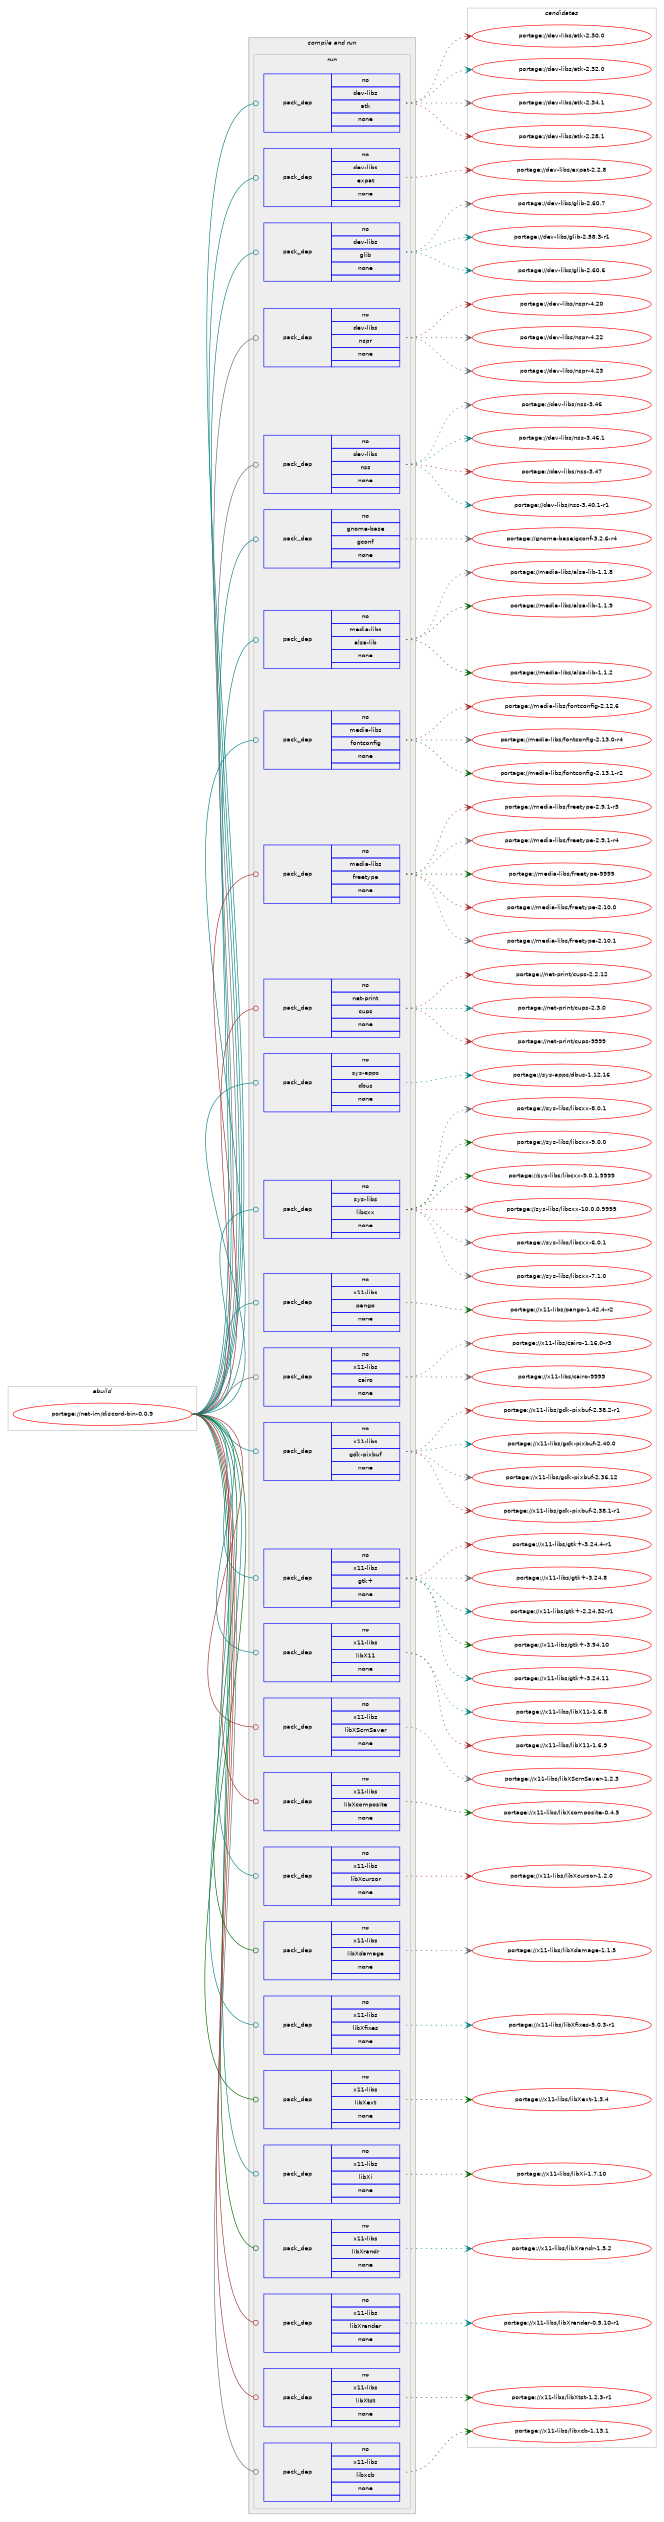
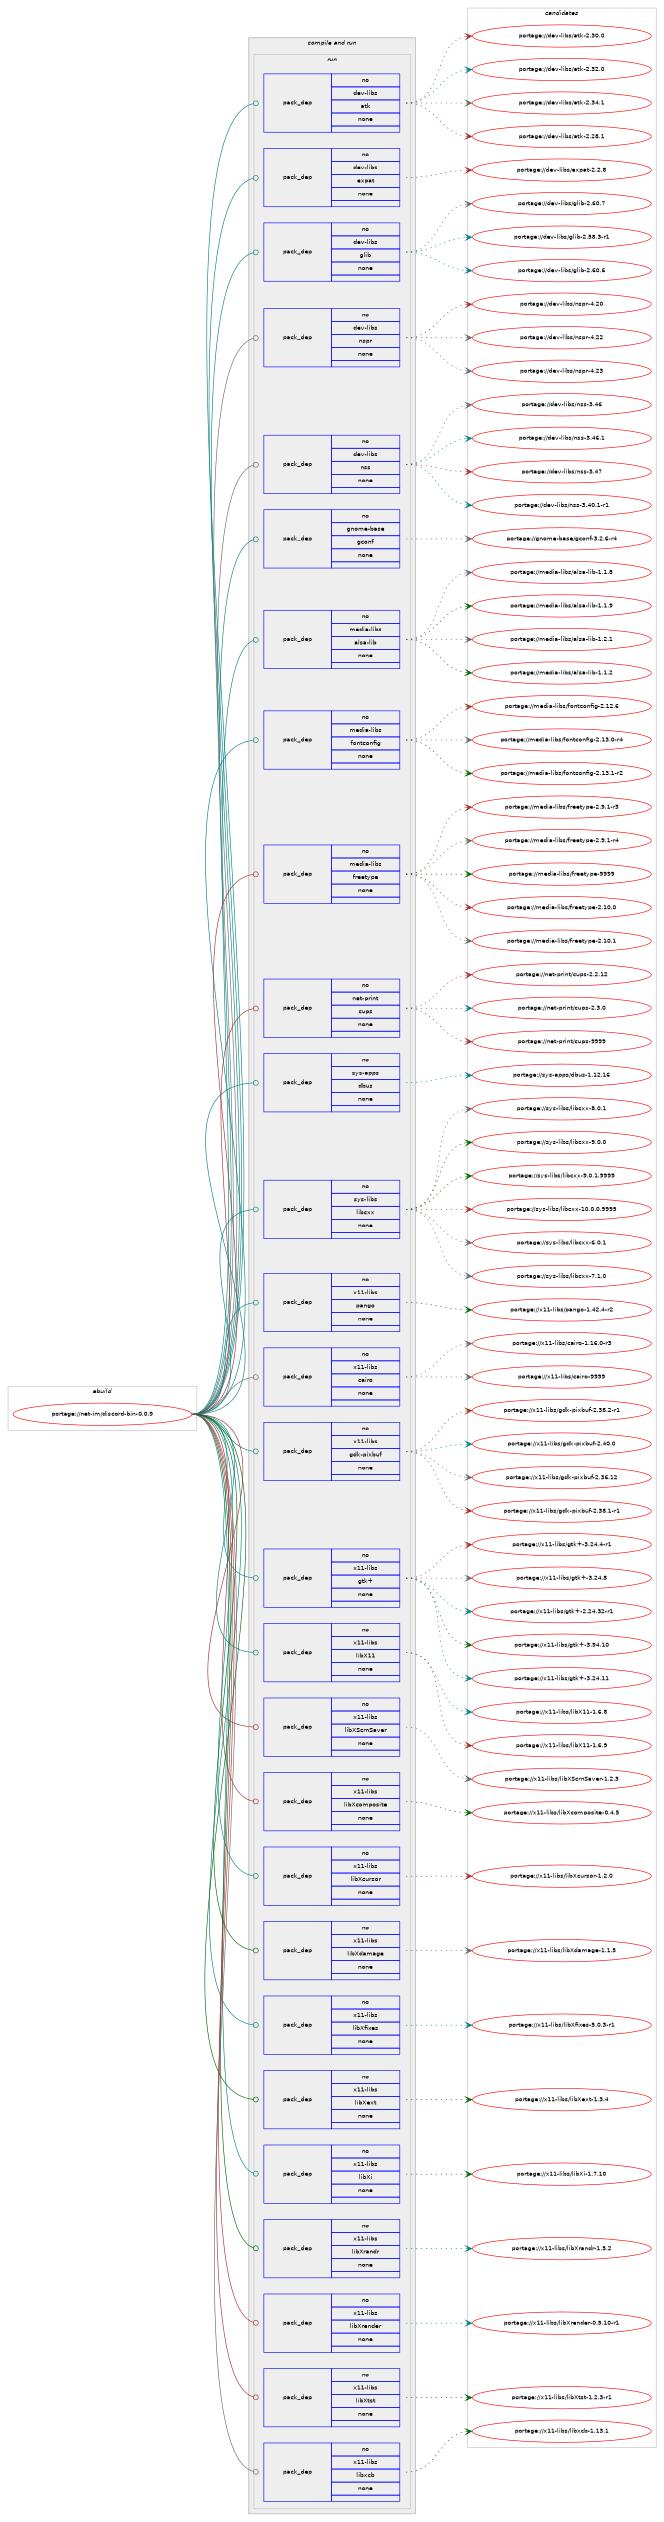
node "portage://media-libs/alsa-lib-1.2.1": added
